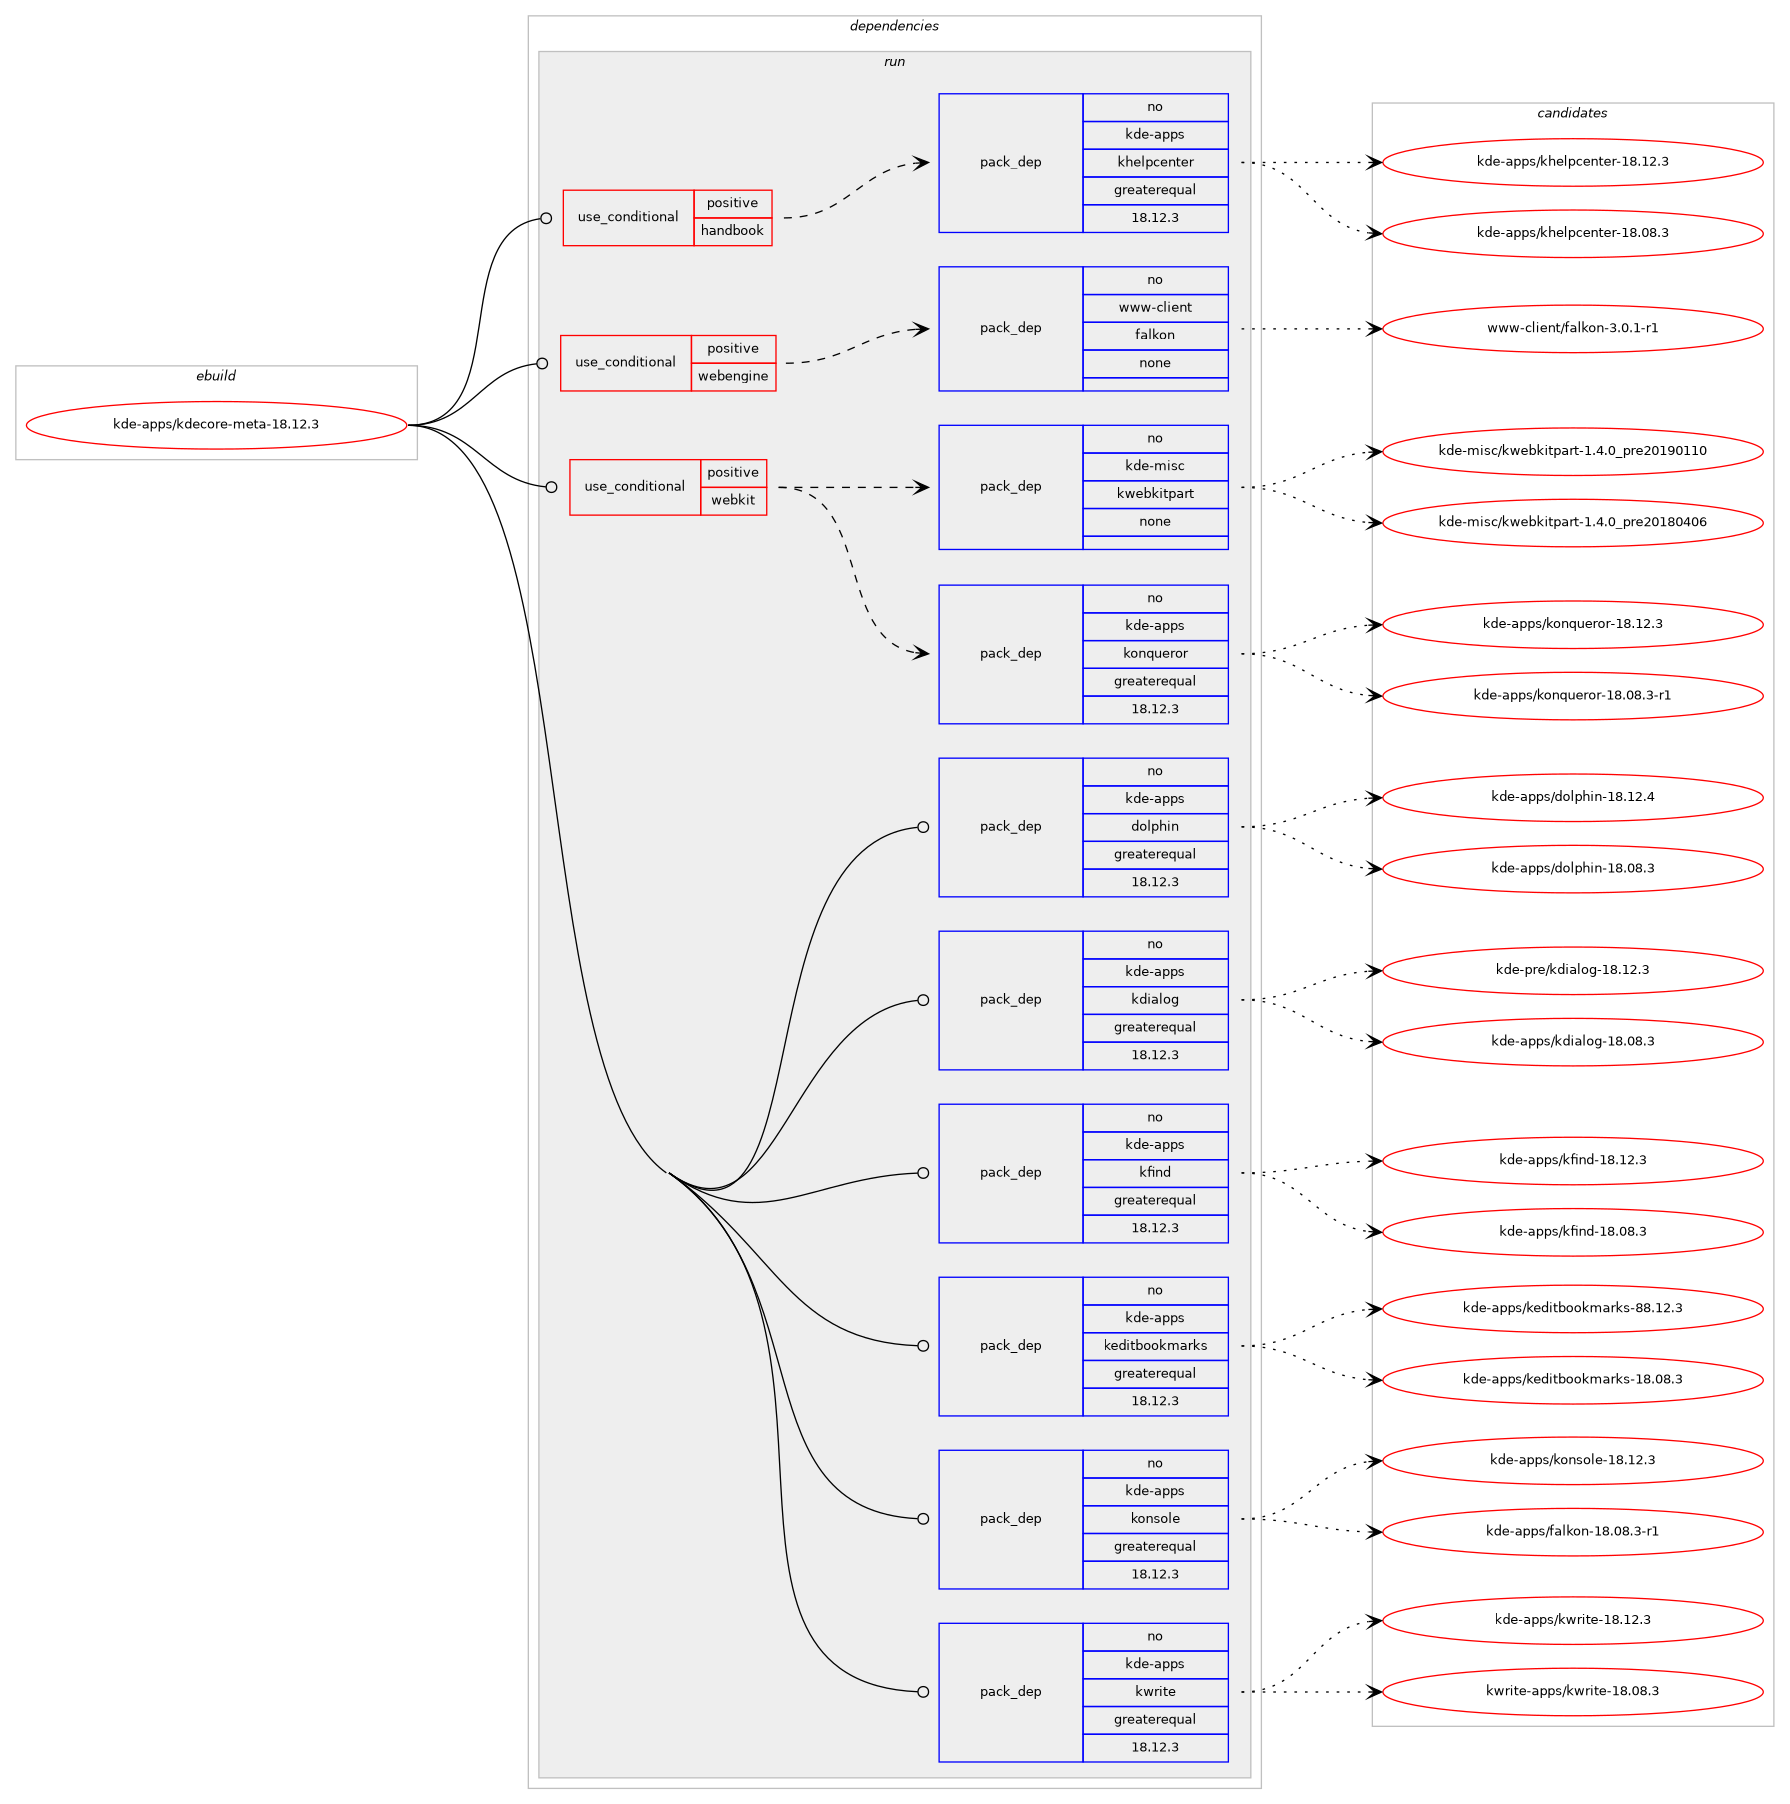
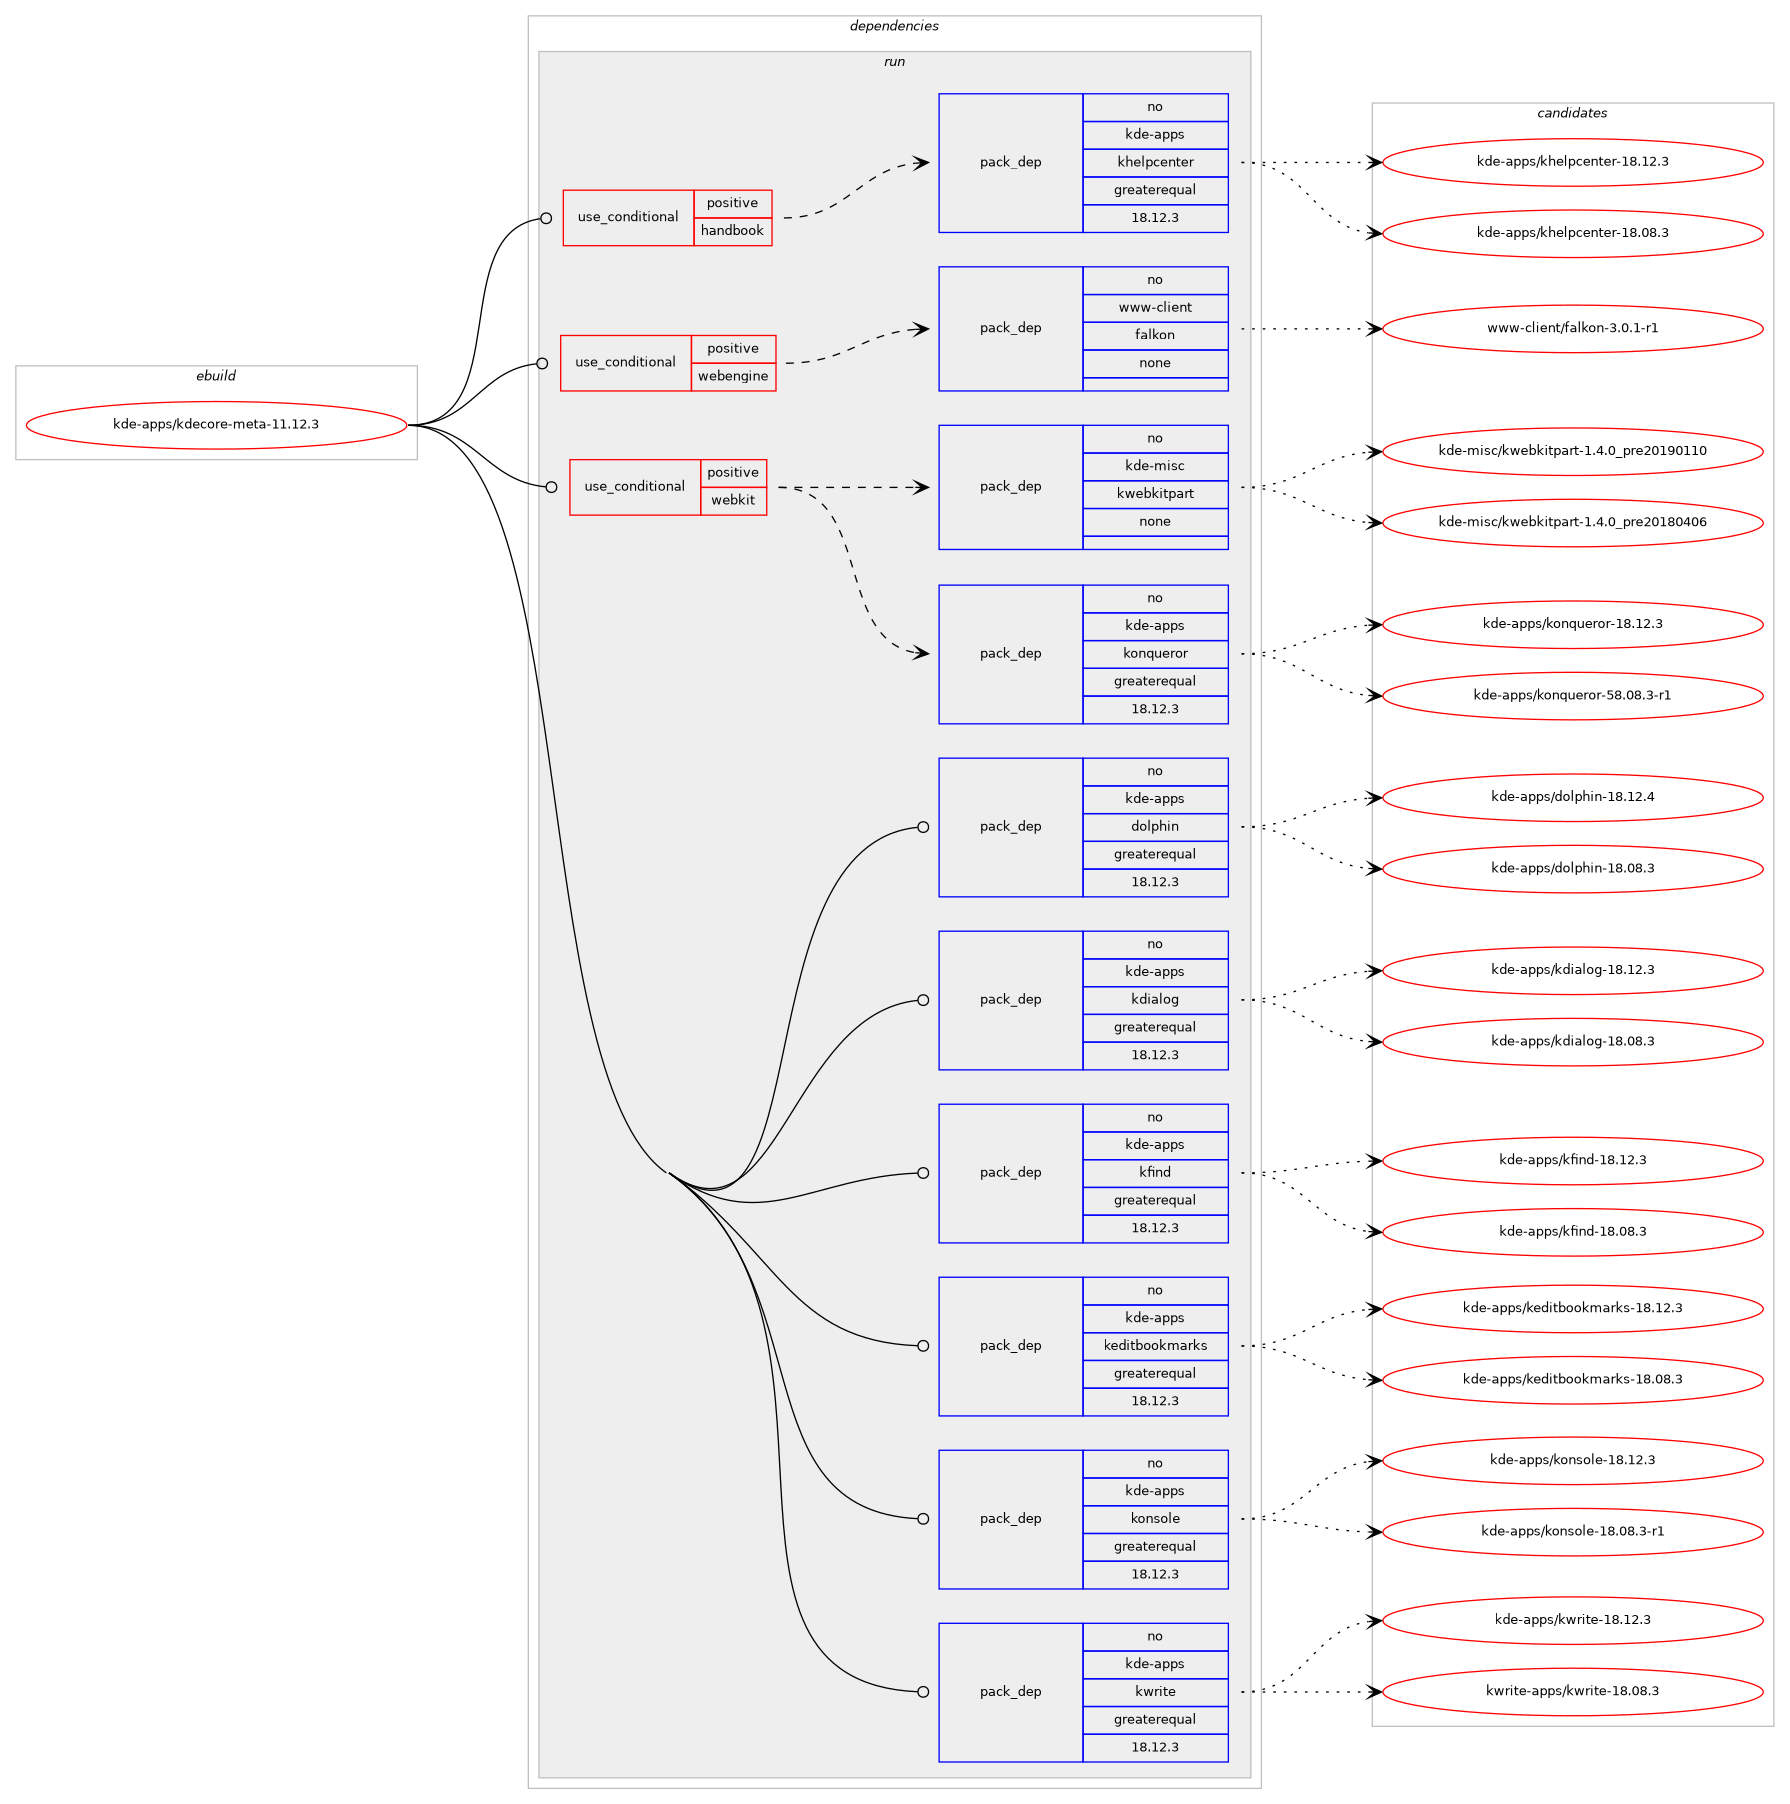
node "kde-apps/kdecore-meta-18.12.3": label "kde-apps/kdecore-meta-18.12.3" -> "kde-apps/kdecore-meta-11.12.3"
node "kde-apps/konqueror-18.08.3-r1": label "kde-apps/konqueror-18.08.3-r1" -> "kde-apps/konqueror-58.08.3-r1"
node "kde-pre/kdialog-18.12.3": label "kde-pre/kdialog-18.12.3" -> "kde-apps/kdialog-18.12.3"
node "kde-apps/keditbookmarks-88.12.3": label "kde-apps/keditbookmarks-88.12.3" -> "kde-apps/keditbookmarks-18.12.3"
node "kde-apps/falkon-18.08.3-r1": label "kde-apps/falkon-18.08.3-r1" -> "kde-apps/konsole-18.08.3-r1"
